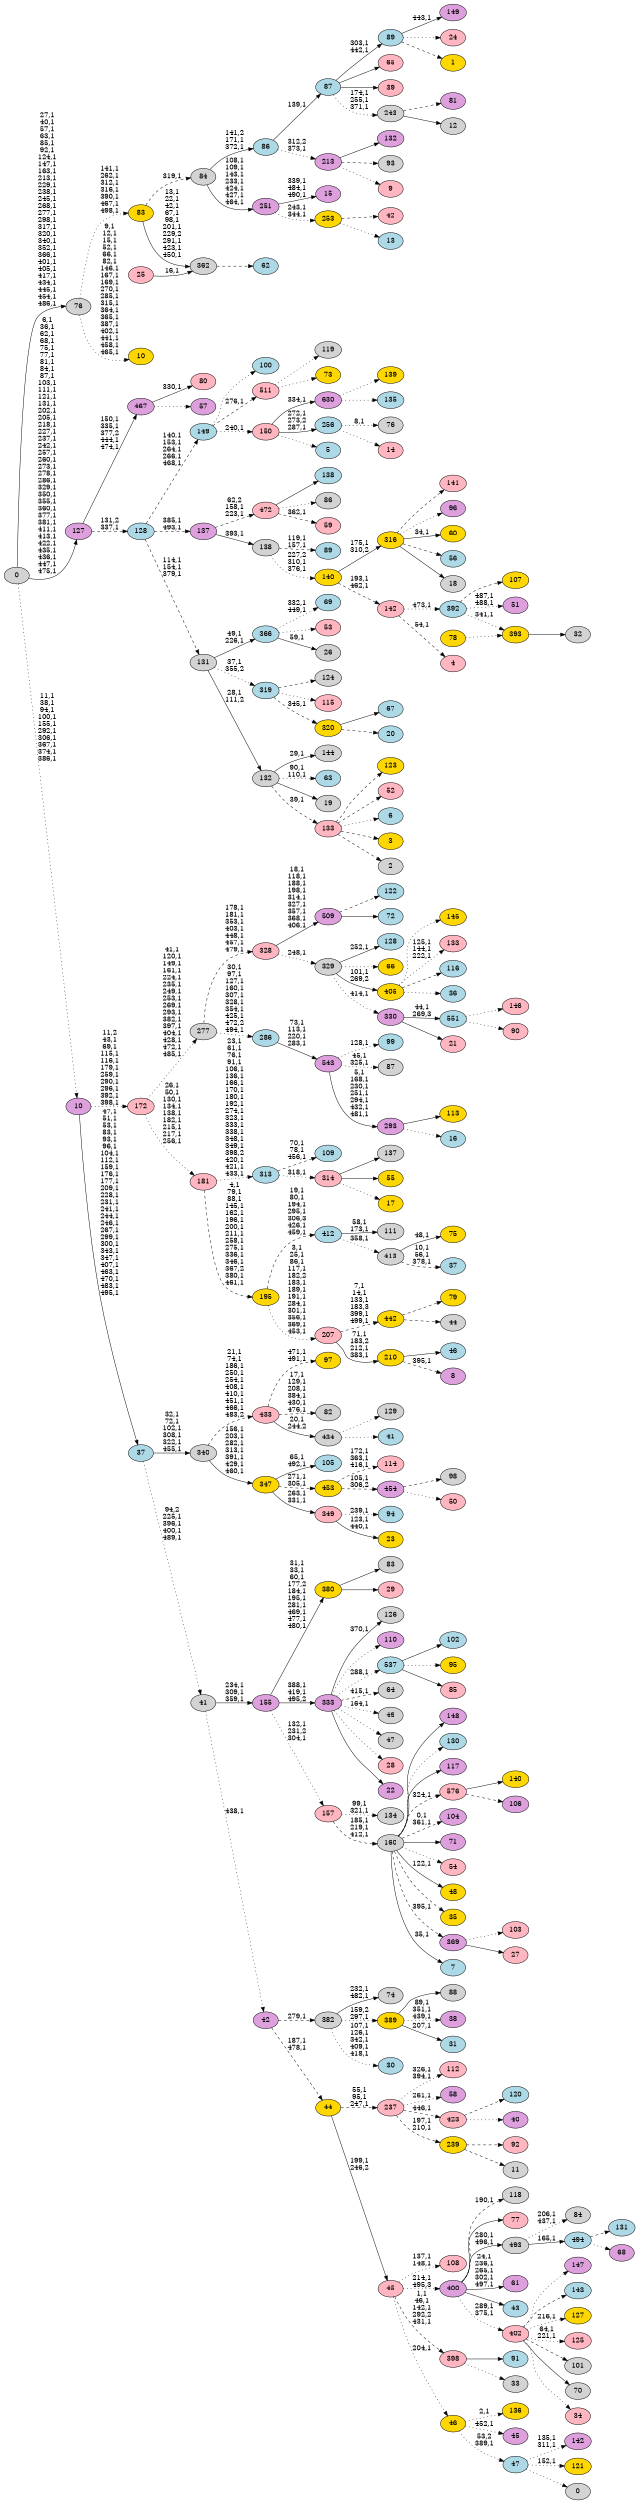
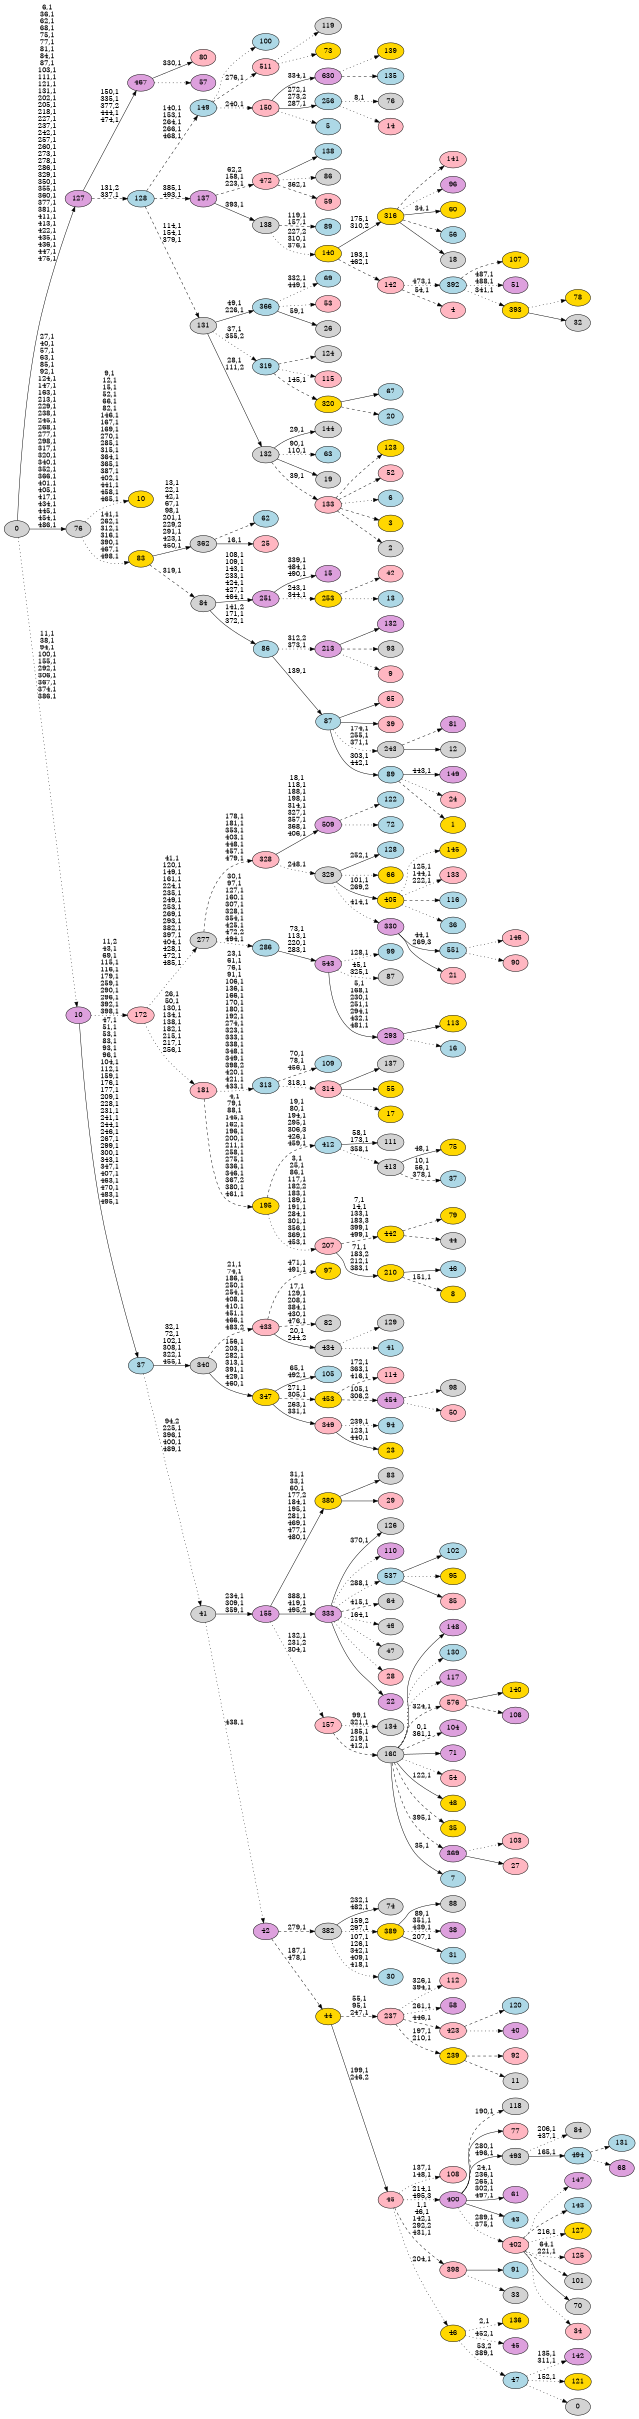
edge "25" -> "362": reversed
edge "630" -> "135": style dotted -> dashed
edge "78" -> "393": reversed
edge "319" -> "320": label "345,1" -> "145,1"
edge "509" -> "72": style solid -> dotted
edge "210" -> "8": label "395,1" -> "151,1"
node "8": fillcolor plum -> gold
edge "160" -> "117": style solid -> dotted
